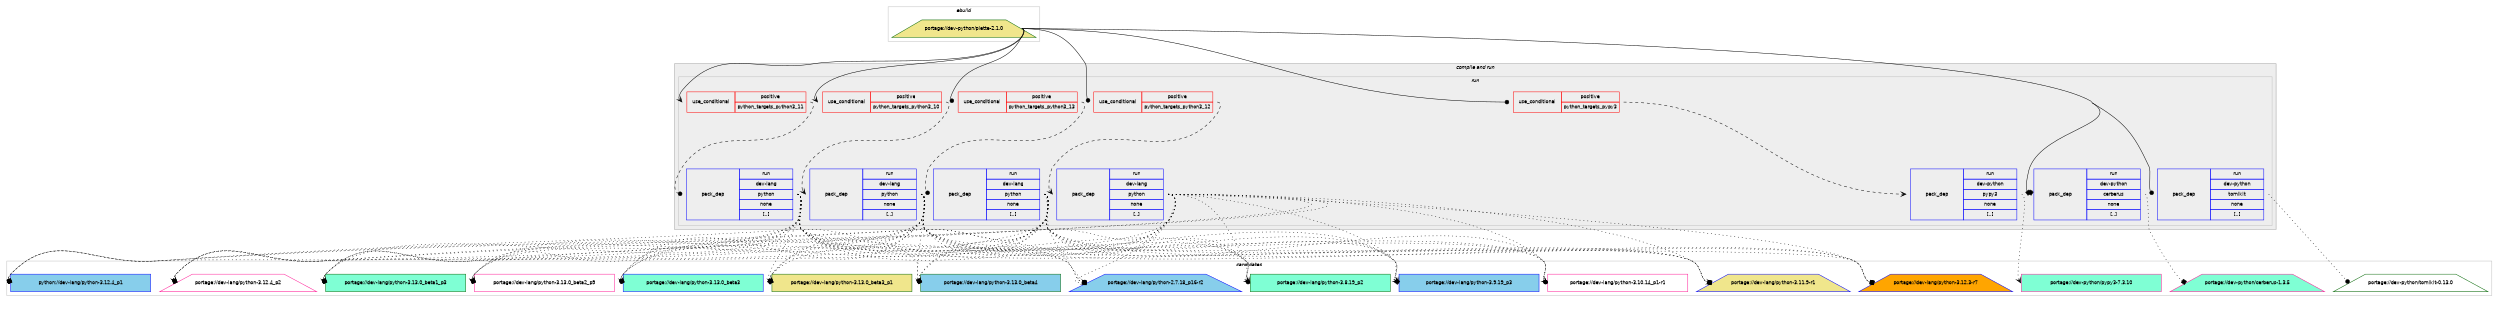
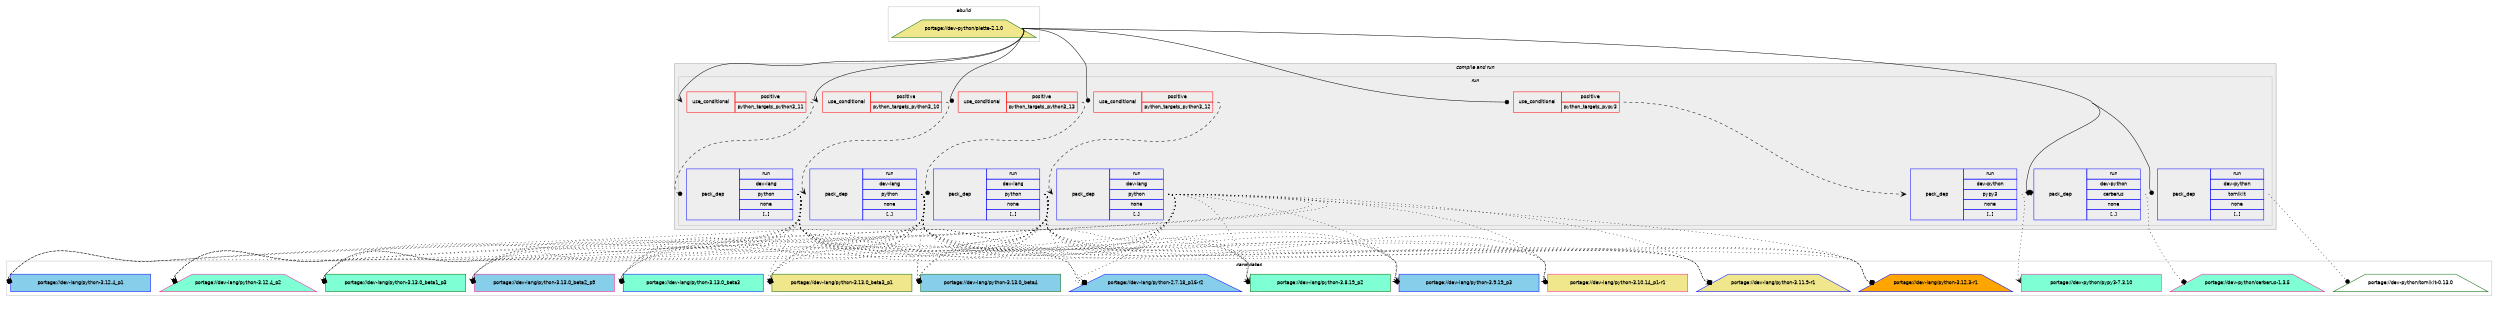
node "python://dev-lang/python-3.12.4_p1": label "python://dev-lang/python-3.12.4_p1" -> "portage://dev-lang/python-3.12.4_p1"
node "portage://dev-lang/python-3.12.4_p2": fillcolor white -> aquamarine
node "portage://dev-lang/python-3.13.0_beta2_p9": fillcolor white -> skyblue
node "portage://dev-lang/python-3.10.14_p1-r1": fillcolor white -> khaki
node "portage://dev-lang/python-3.12.3-r7": label "portage://dev-lang/python-3.12.3-r7" -> "portage://dev-lang/python-3.12.3-r1"
